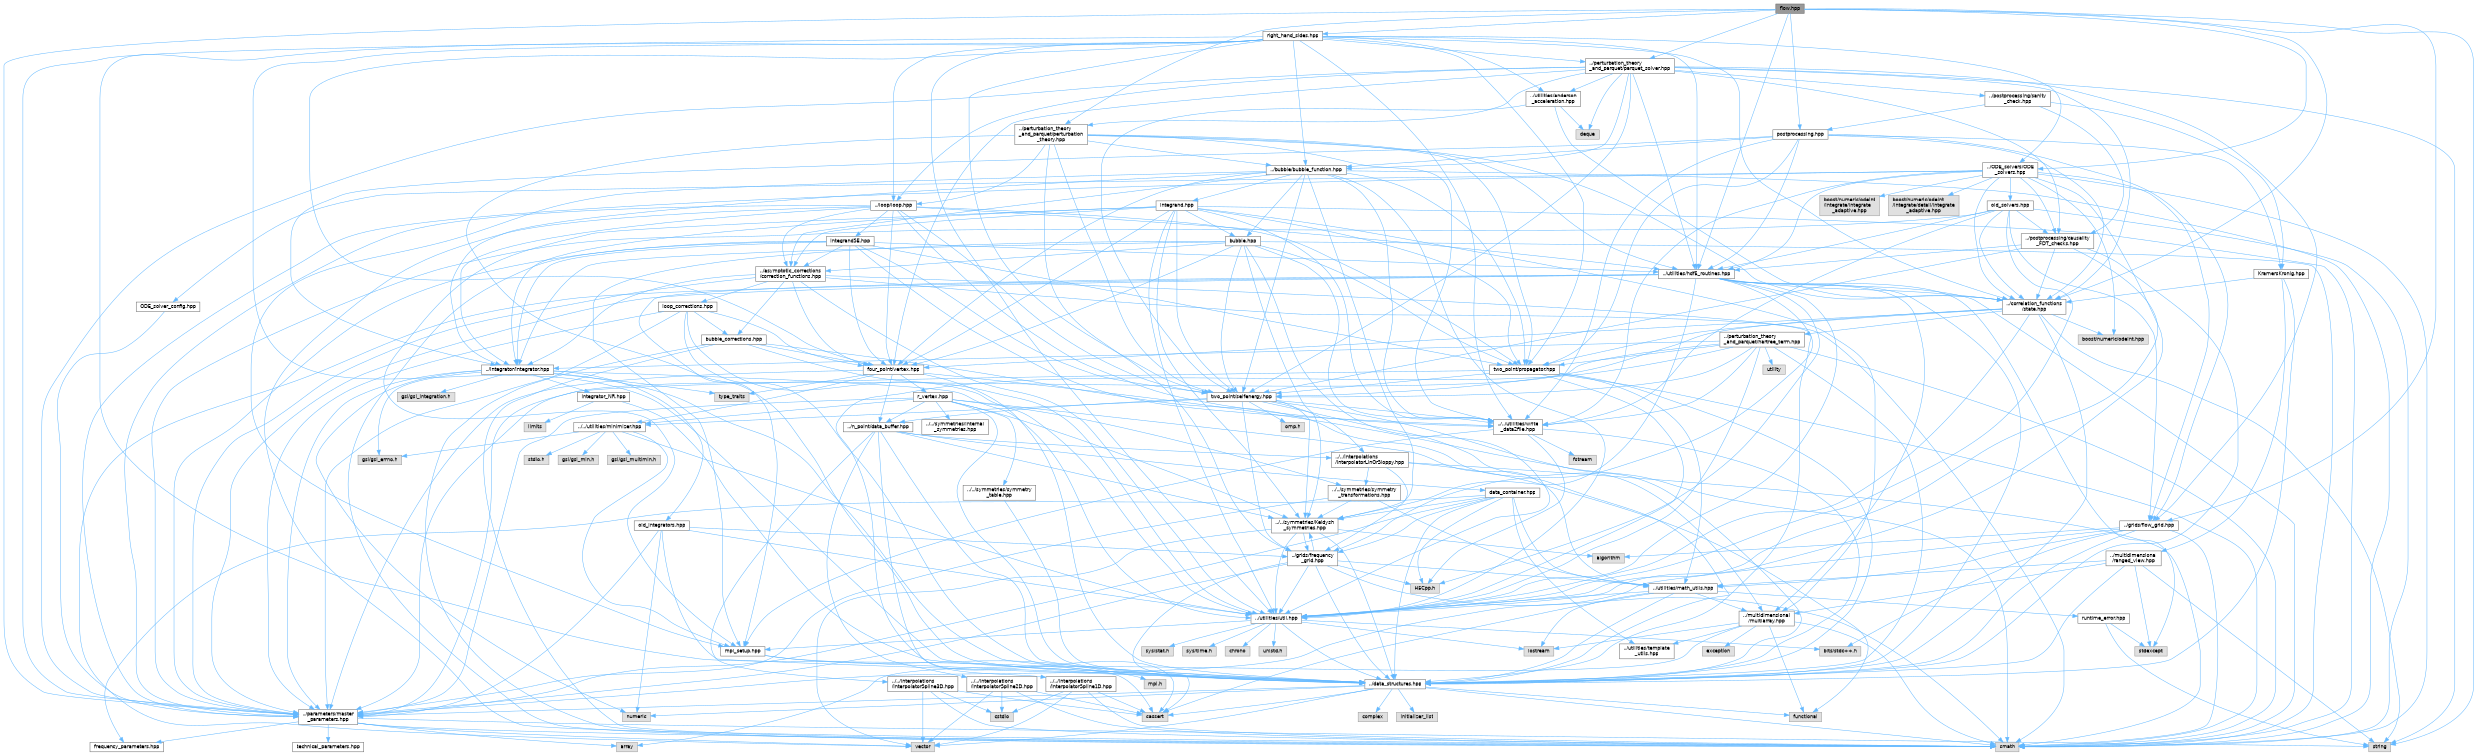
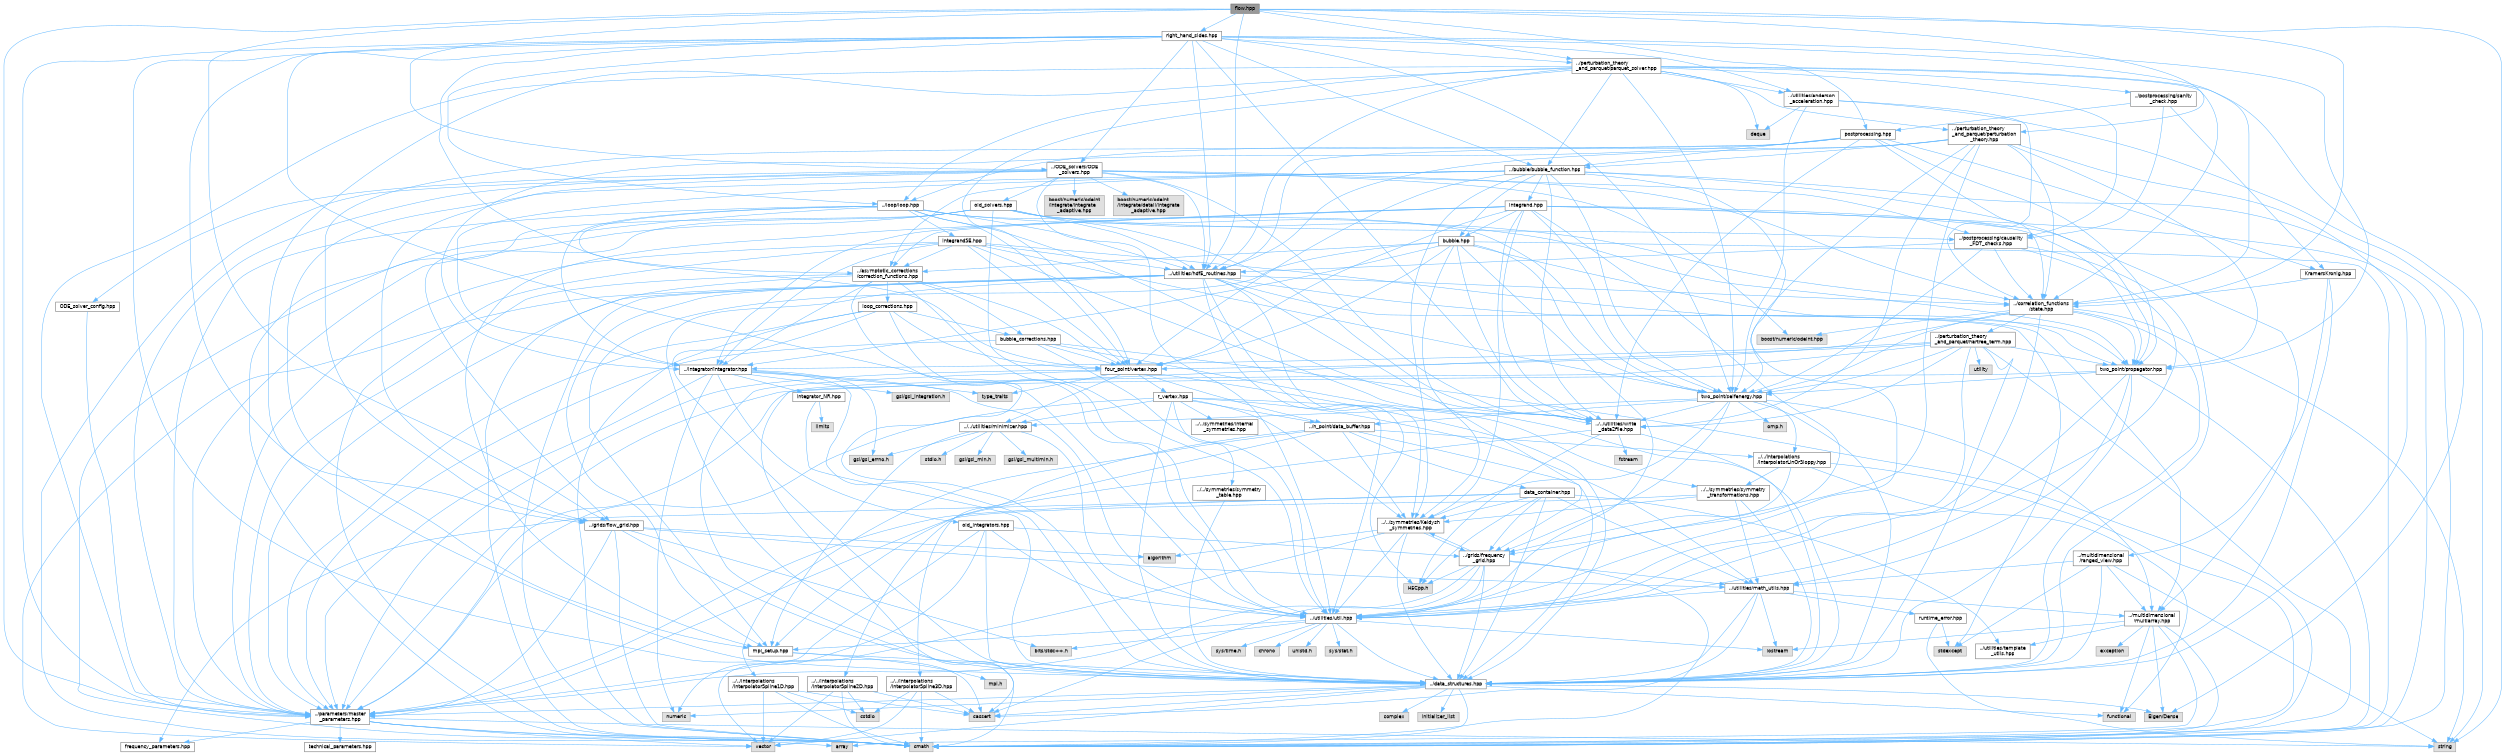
edge "../../symmetries/symmetry _transformations.hpp" -> "../data_structures.hpp": added
node "Eigen/Dense": added
